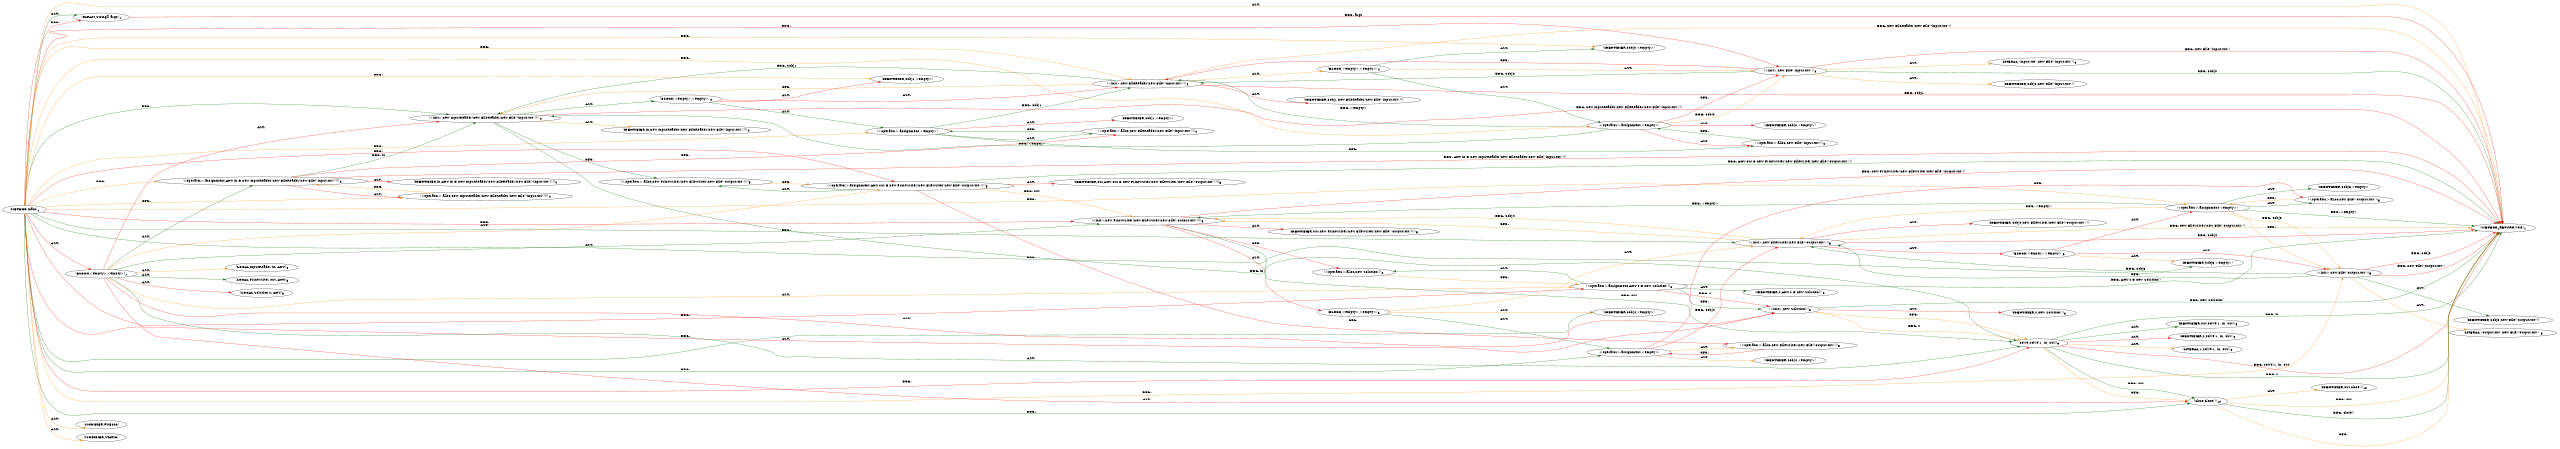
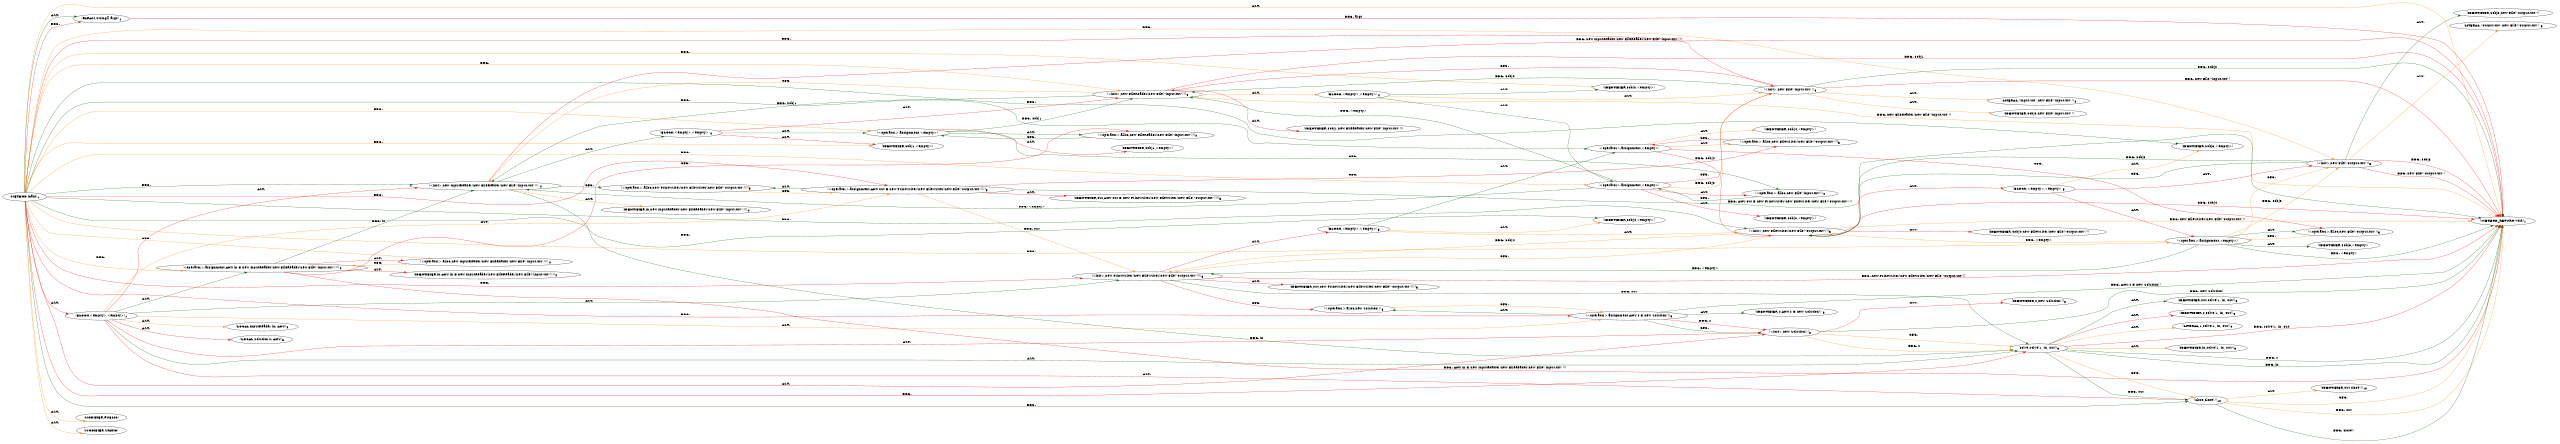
node "(LOCAL,PrintWriter out: ANY)": removed
node "(IDENTIFIER,in,solve(1, in, out))": added
